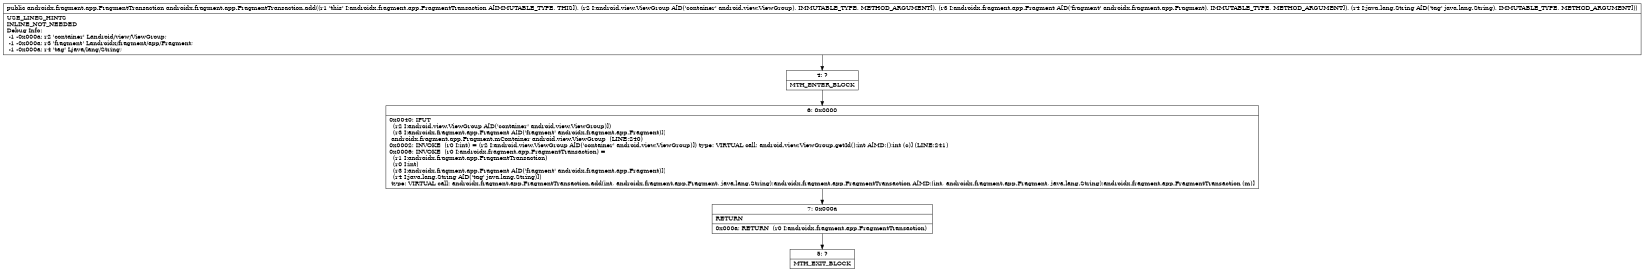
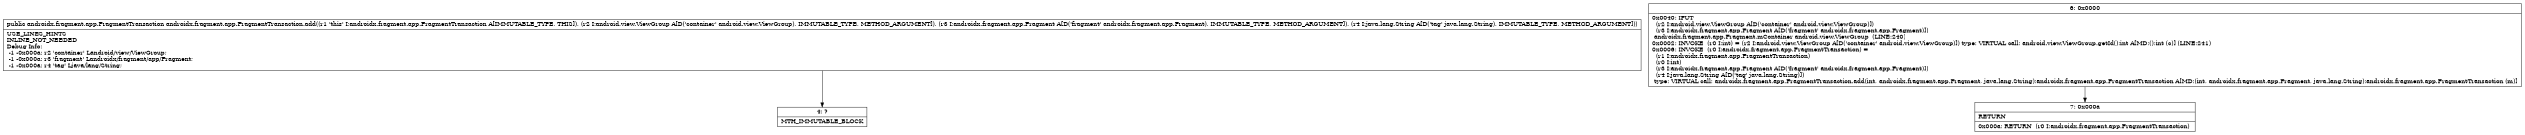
node "4: ?": text "MTH_ENTER_BLOCK" -> "MTH_IMMUTABLE_BLOCK"
edge "4: ?" -> "6: 0x0000": removed
node "5: ?": removed
